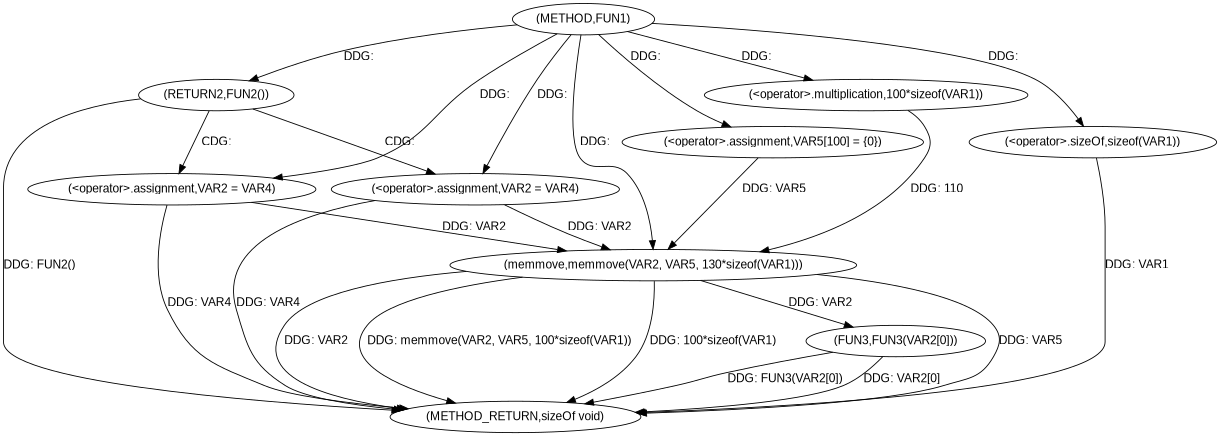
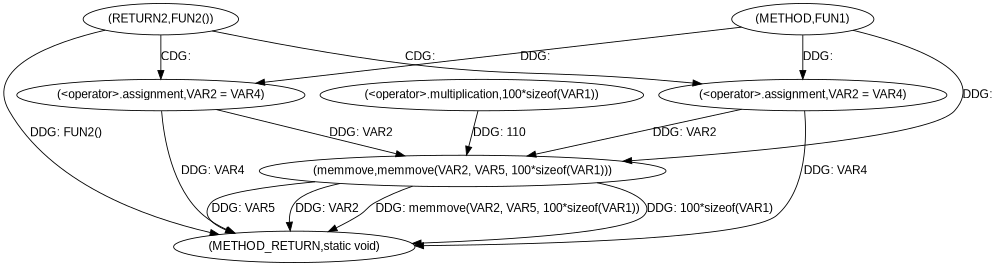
edge "(METHOD,FUN1)" -> "(RETURN2,FUN2())": removed, label "DDG:"
edge "(METHOD,FUN1)" -> "(<operator>.multiplication,100*sizeof(VAR1))": removed, label "DDG:"
node "(<operator>.assignment,VAR5[100] = {0})": removed
node "(<operator>.sizeOf,sizeof(VAR1))": removed
node "(memmove,memmove(VAR2, VAR5, 130*sizeof(VAR1)))": label "(memmove,memmove(VAR2, VAR5, 130*sizeof(VAR1)))" -> "(memmove,memmove(VAR2, VAR5, 100*sizeof(VAR1)))"
node "(FUN3,FUN3(VAR2[0]))": removed
node "(METHOD_RETURN,sizeOf void)": label "(METHOD_RETURN,sizeOf void)" -> "(METHOD_RETURN,static void)"
